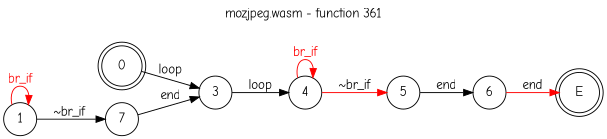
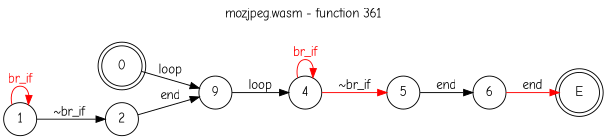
node "3": label "3" -> "9"
node "7": label "7" -> "2"
